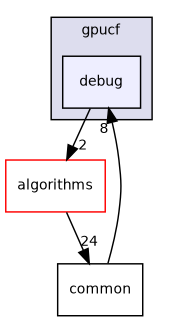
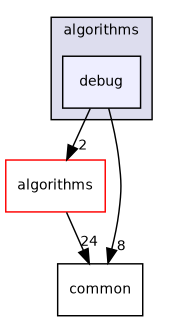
cluster "gpucf": label "gpucf" -> "algorithms"
edge "common" -> "debug": reversed
